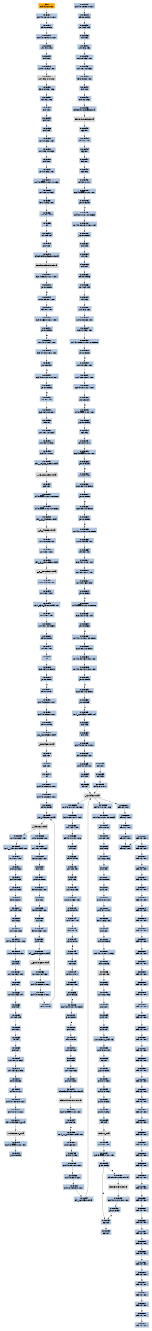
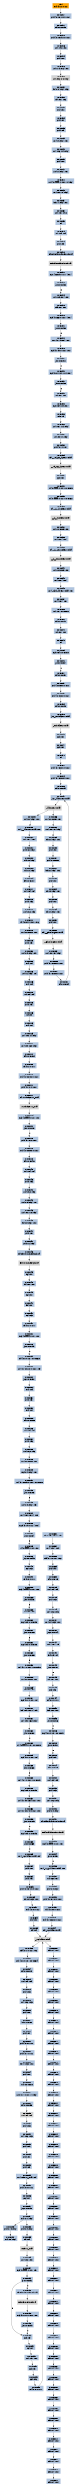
node "0x010025e0 movb $0x0<UINT8>, -5(%ebp)": removed
edge "0x0000000e addb %al, (%eax)" -> "0x0000000c addb %al, (%eax)": reversed
edge "0x01002dc7 pushl 0xc(%ebp)" -> "0x01002dca pushl 0x8(%ebp)": now "0x01002dc1 pushl 0x14(%ebp)" -> "0x01002dca pushl 0x8(%ebp)"
node "0x01002493 pushl $0x100<UINT32>": added
node "0x01002dd8 movl %ebx, %eax": added
